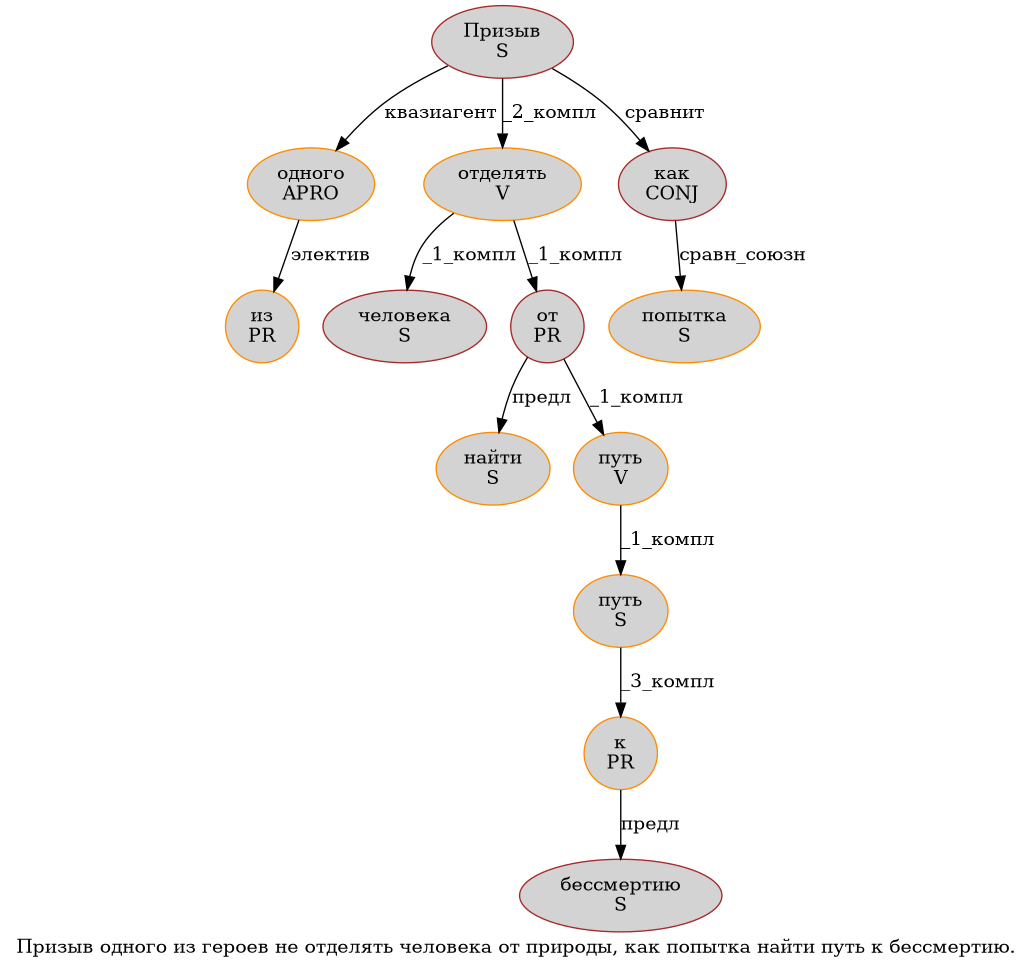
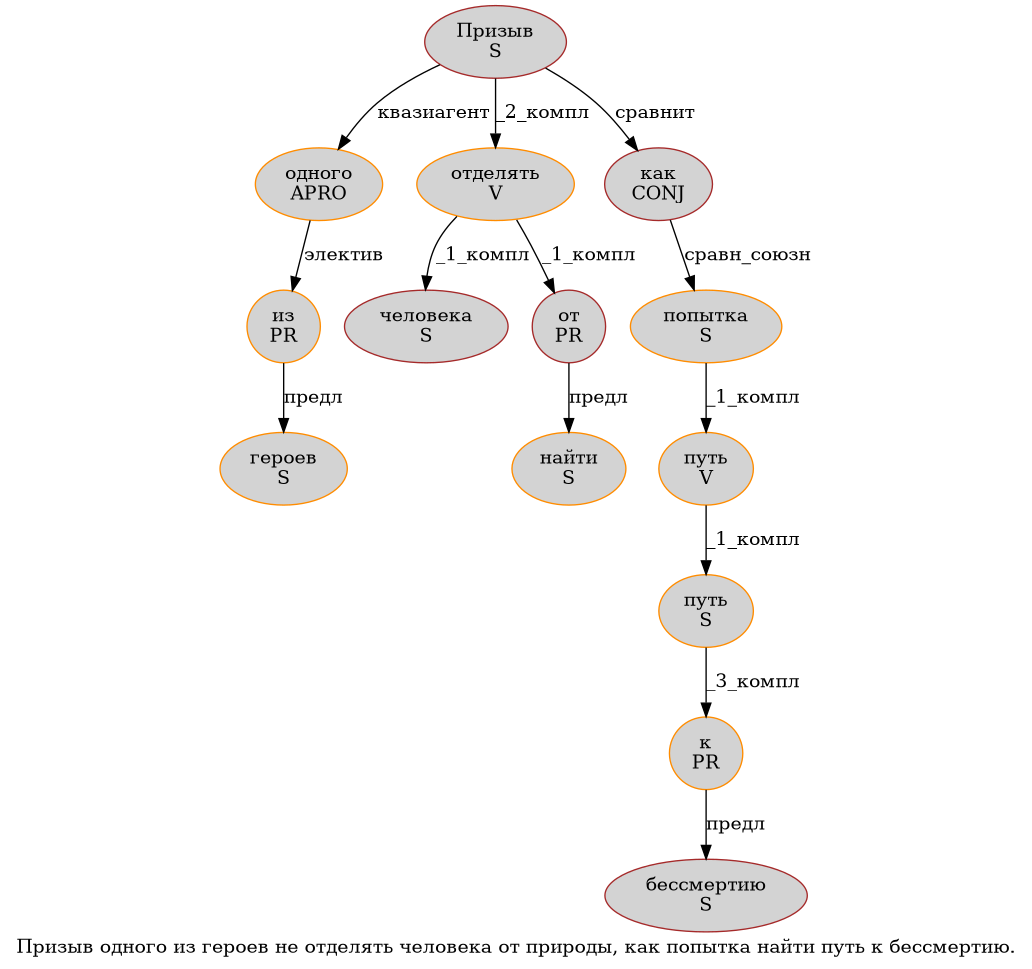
edge "от PR" -> "путь V": now "попытка S" -> "путь V"
node "героев S": added
